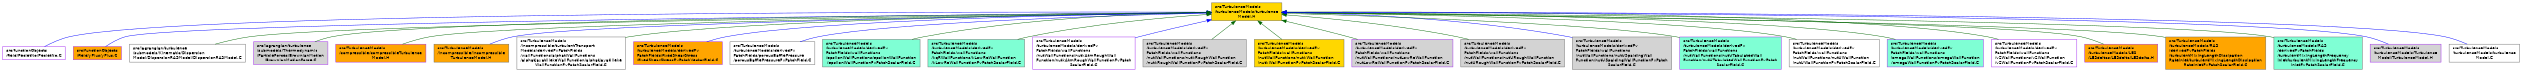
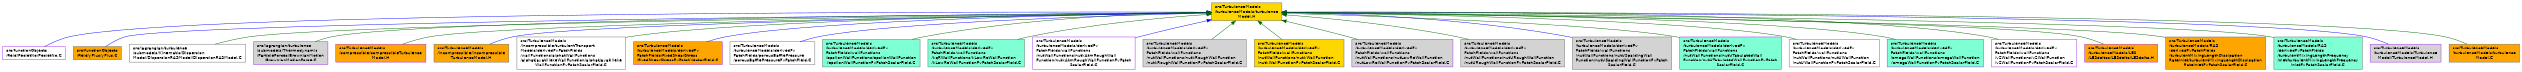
edge "src/TurbulenceModels /turbulenceModels/turbulence Model.C" -> "src/TurbulenceModels /turbulenceModels/turbulence Model.H": color blue -> darkgreen
node "src/functionObjects /field/yPlus/yPlus.C": color purple -> gray40
node "src/TurbulenceModels /turbulenceModels/turbulence Model.C": fillcolor white -> orange
